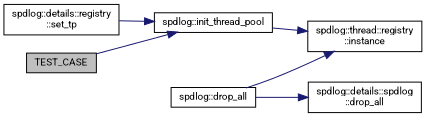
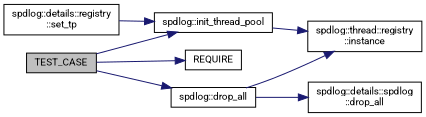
node "REQUIRE": added
edge "TEST_CASE" -> "spdlog::drop_all": added
